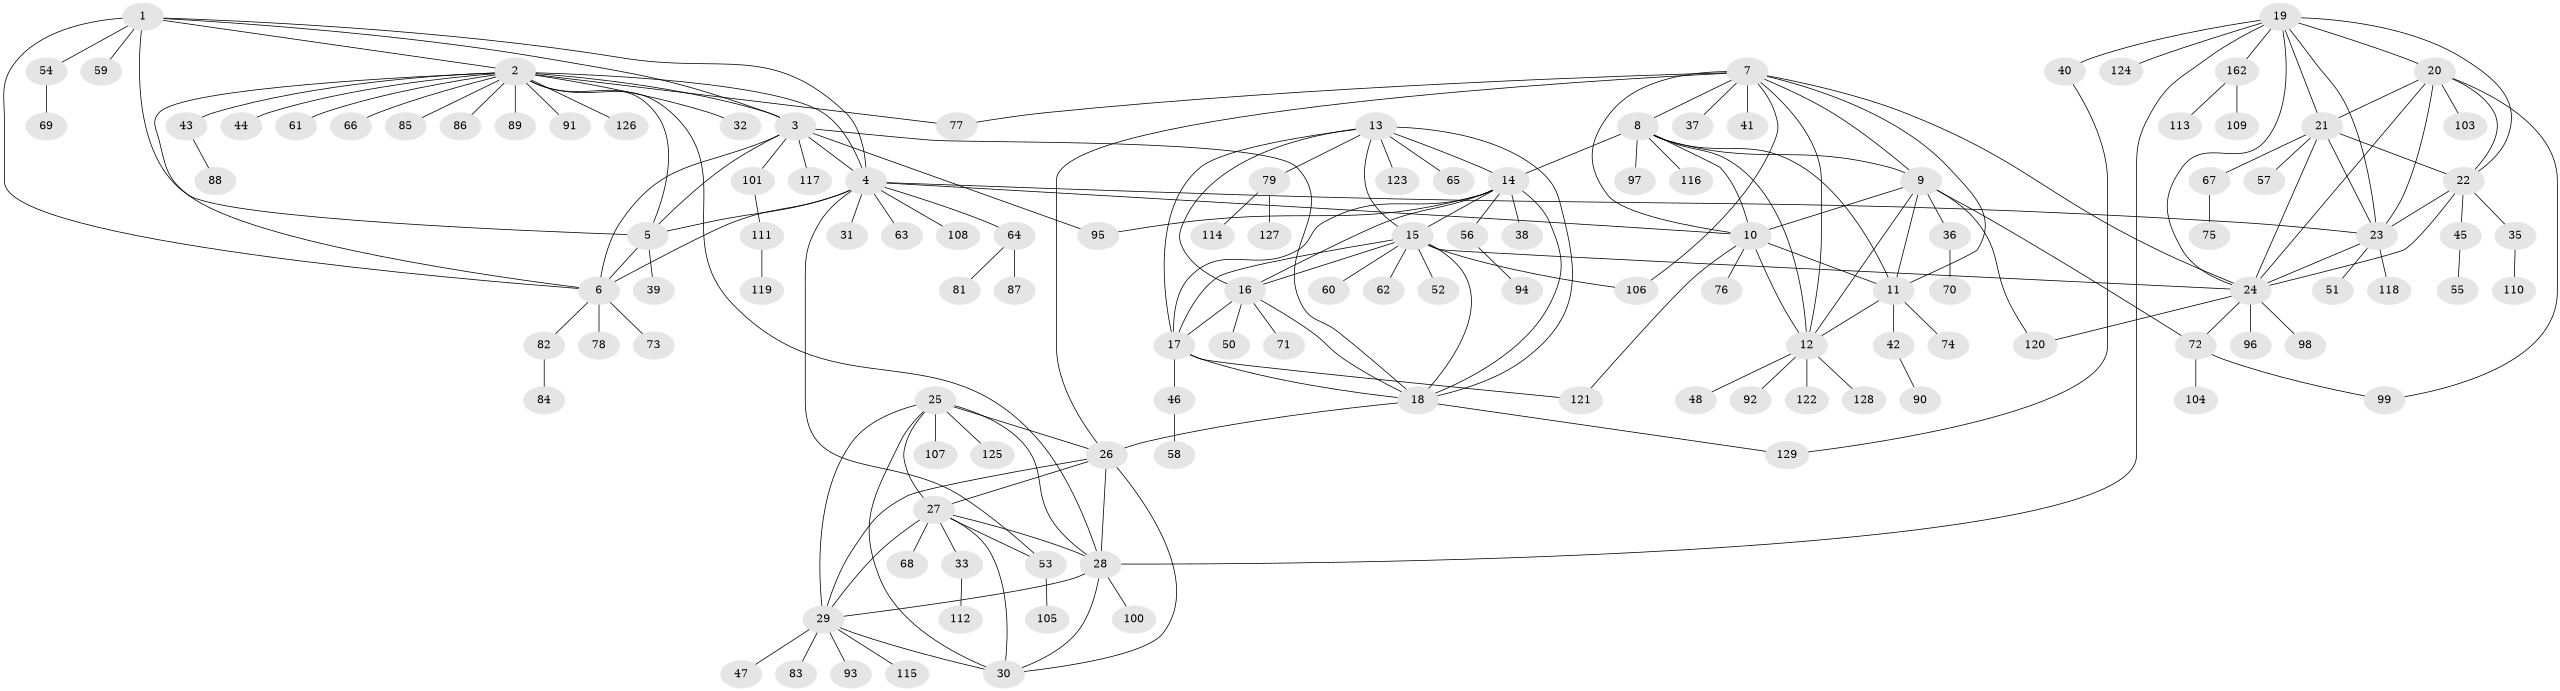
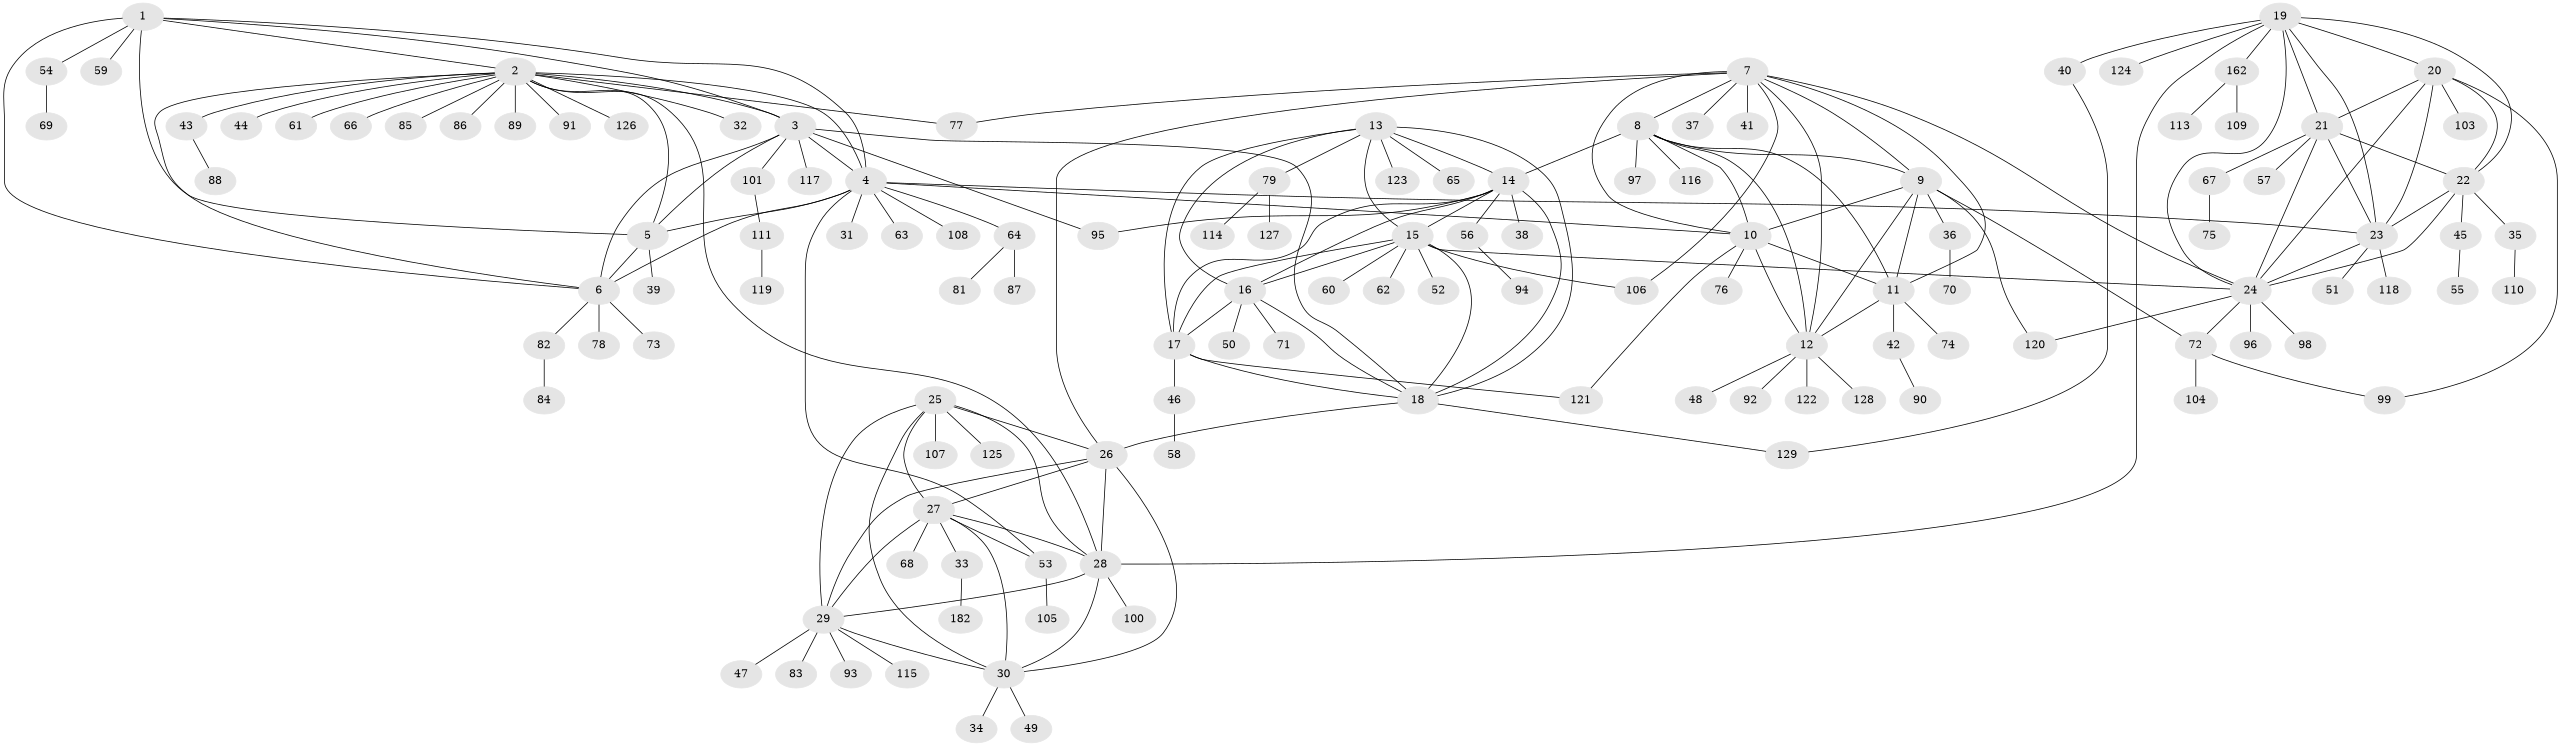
node "112": label "112" -> "182"
node "34": added
node "49": added
